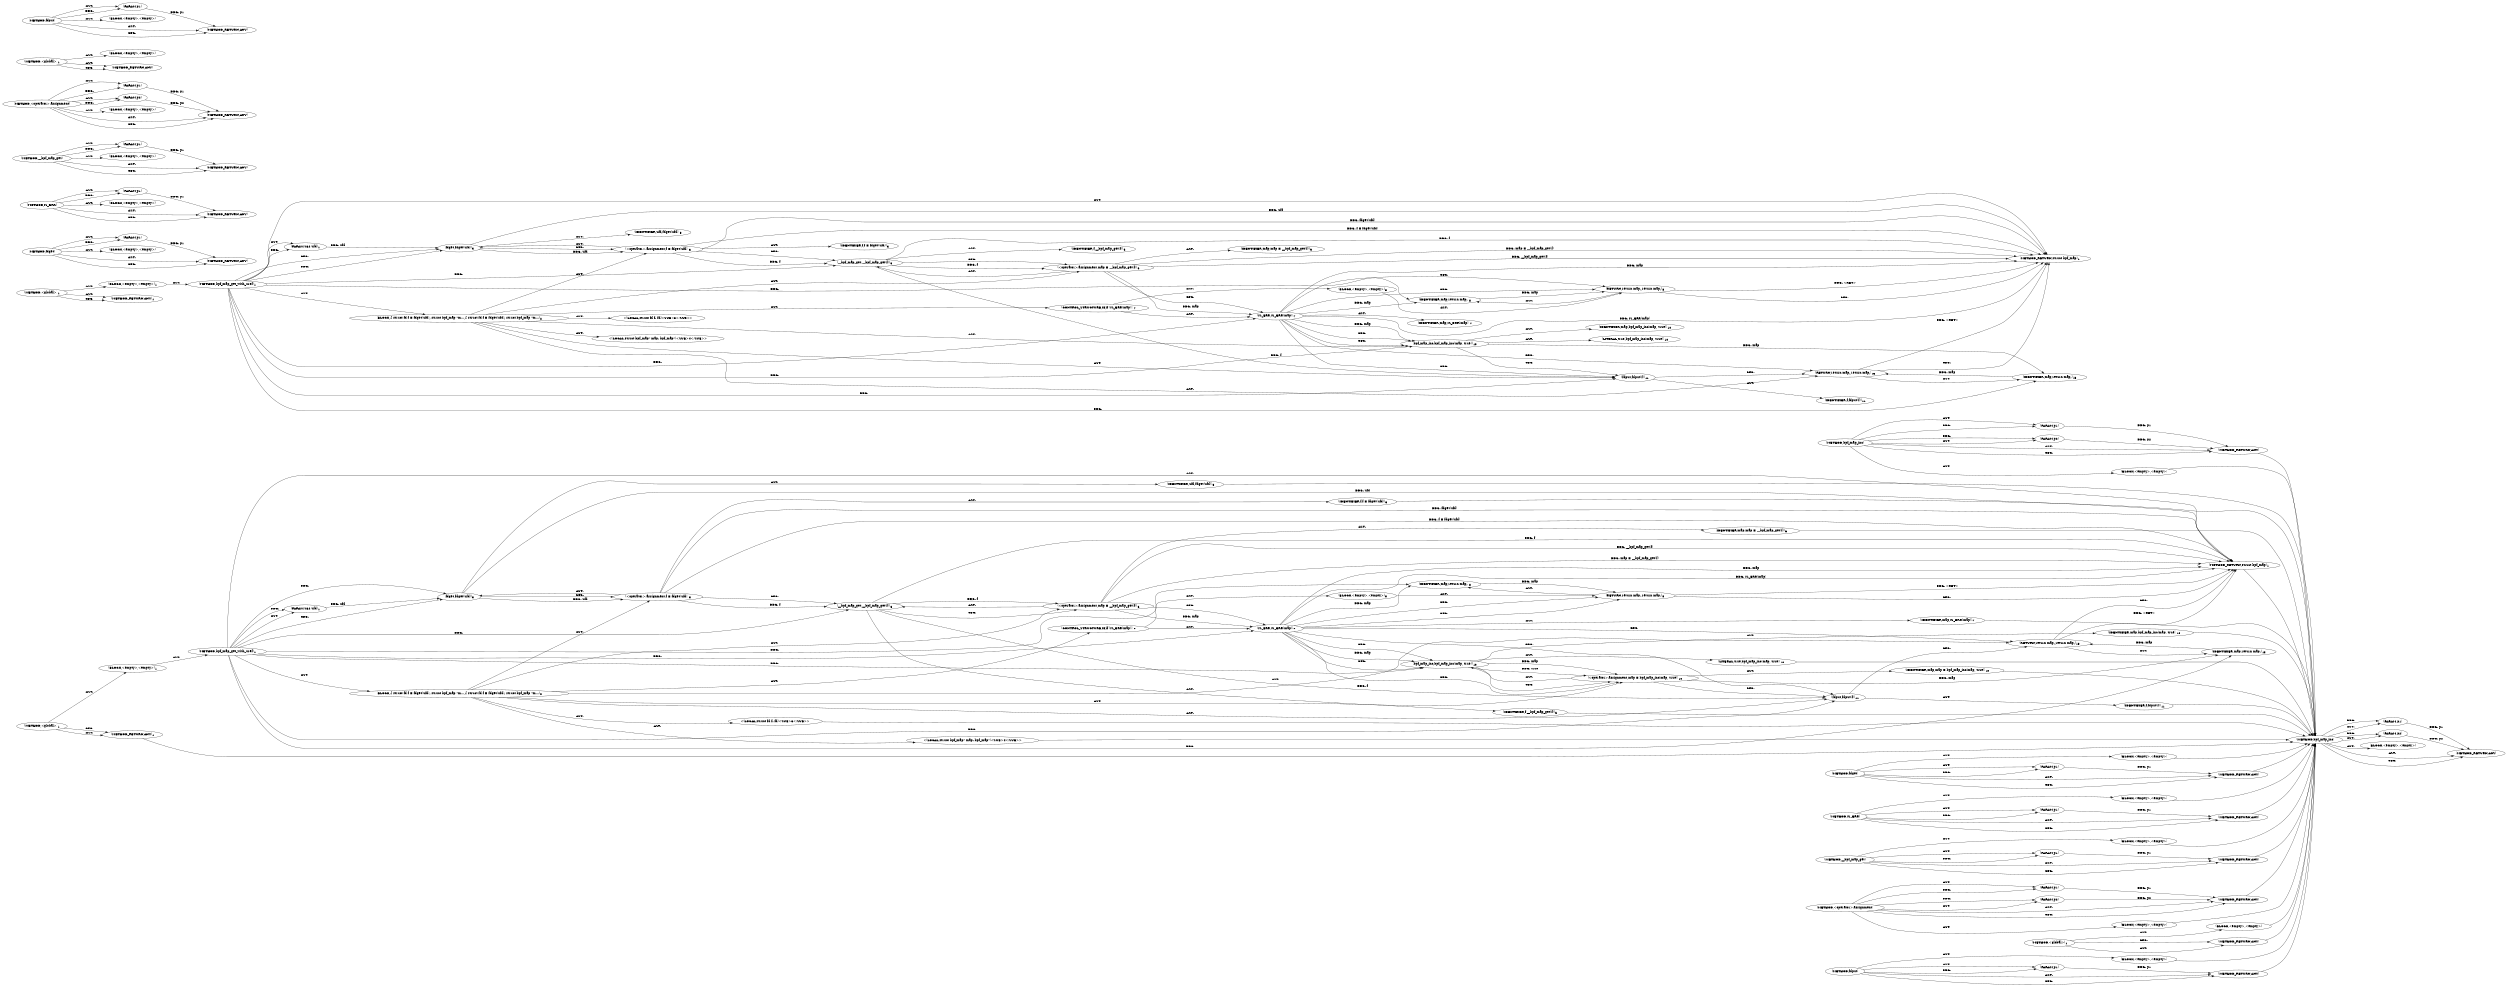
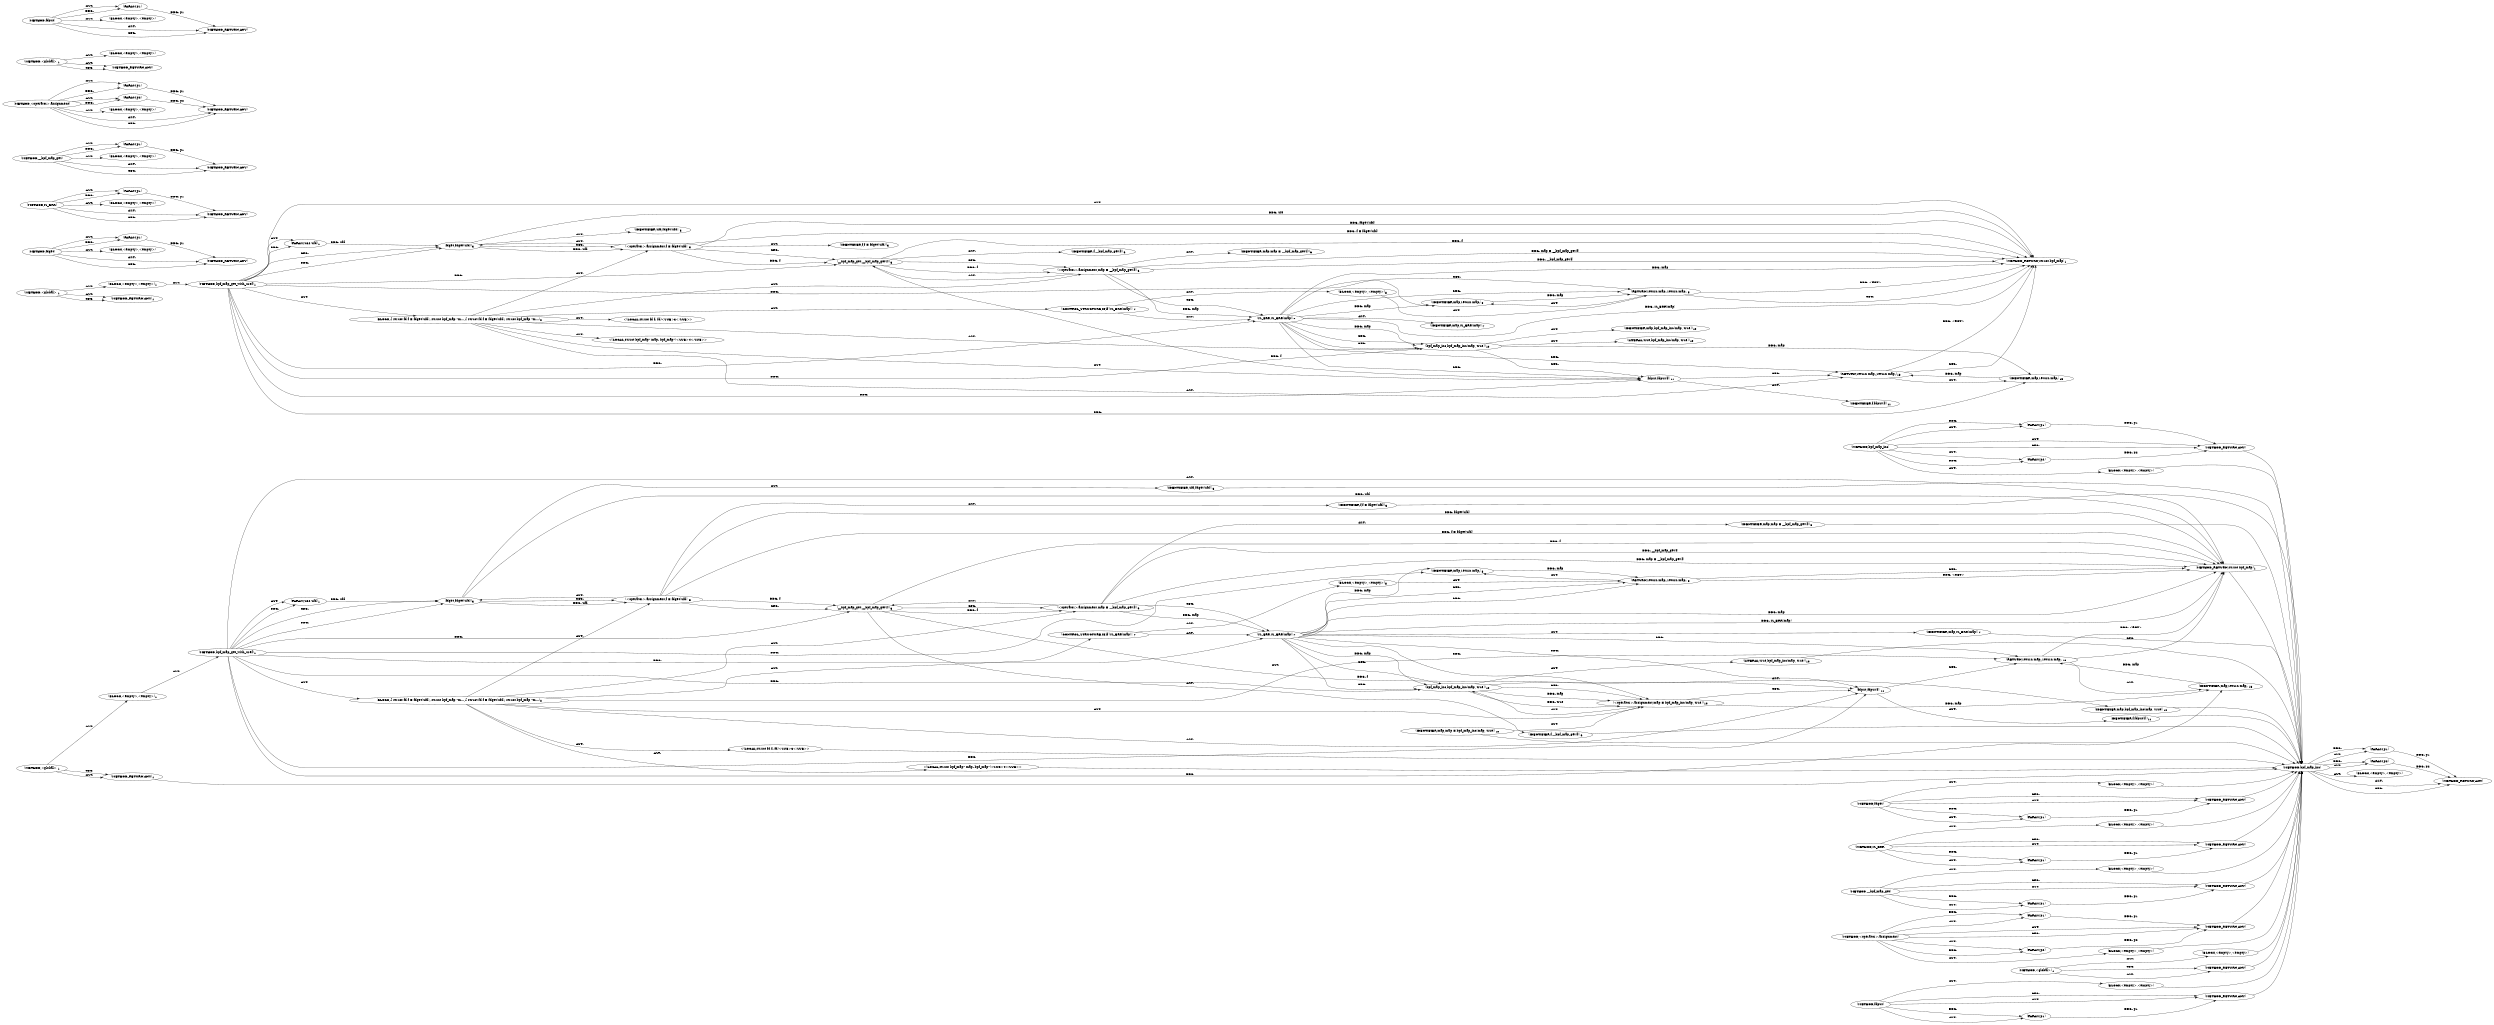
edge "(<operator>.assignment,map = bpf_map_inc(map, true))" -> "(IDENTIFIER,map,map = bpf_map_inc(map, true))": reversed
